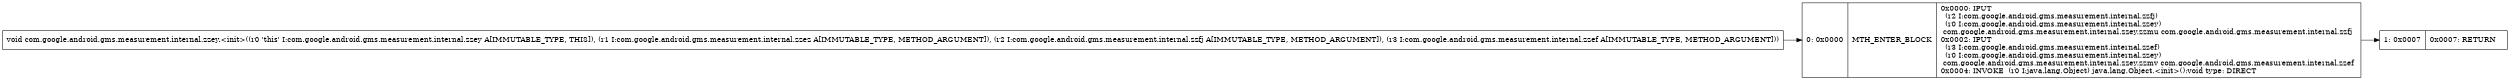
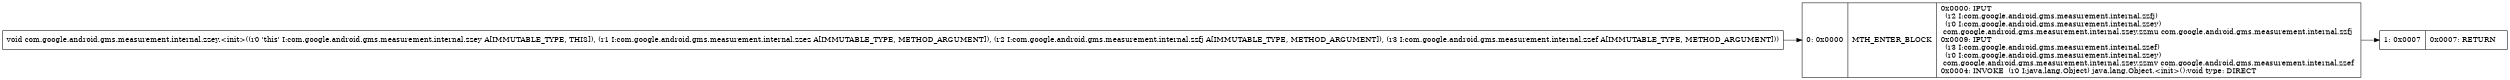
node "0: 0x0000": text "0x0002: IPUT" -> "0x0009: IPUT"
